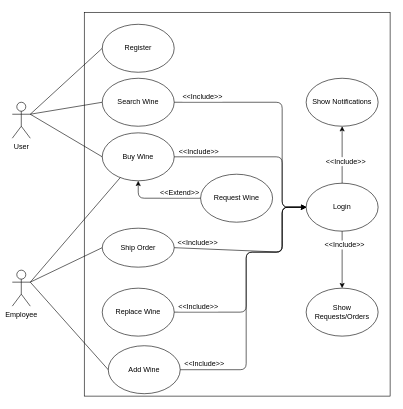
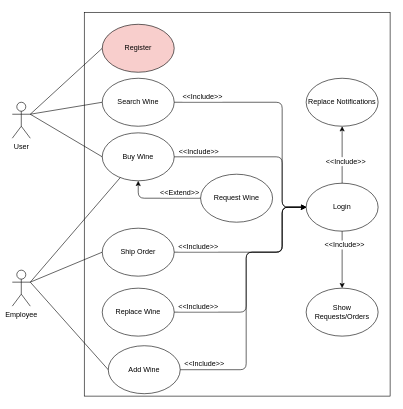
node "Register": fillcolor #ffffff -> #f8cecc
node "Show Notifications": label "Show Notifications" -> "Replace Notifications"
node "Ship Order": size 72x39 -> 72x48
